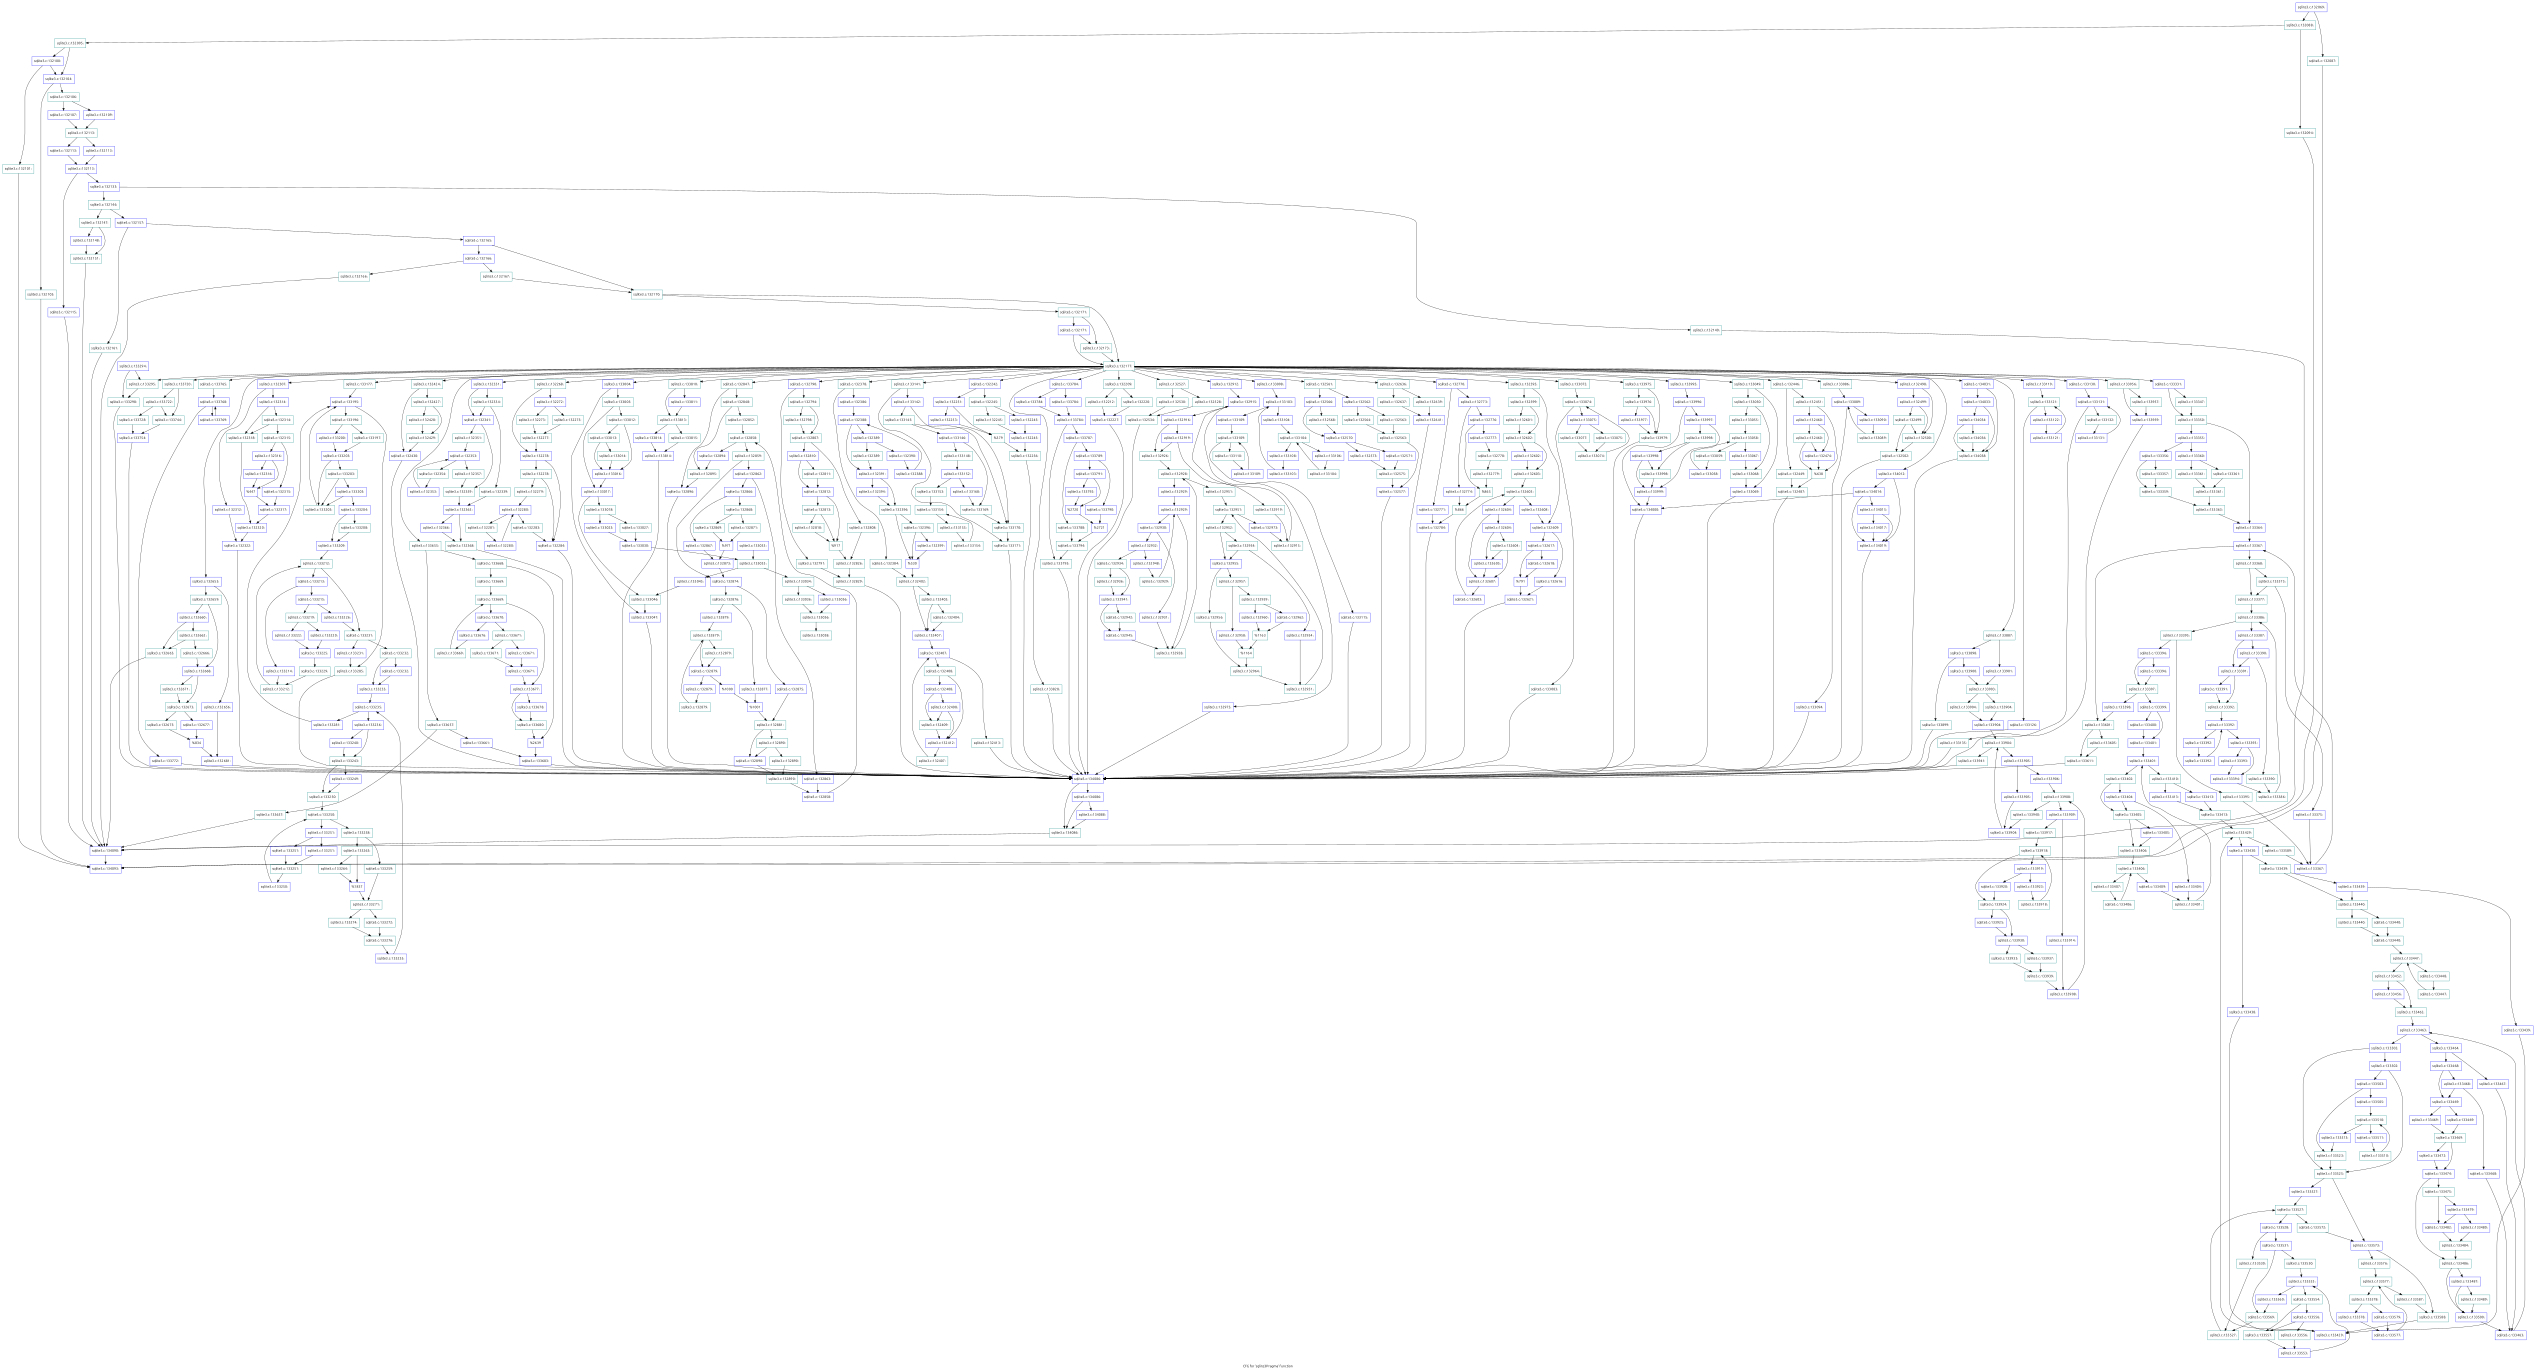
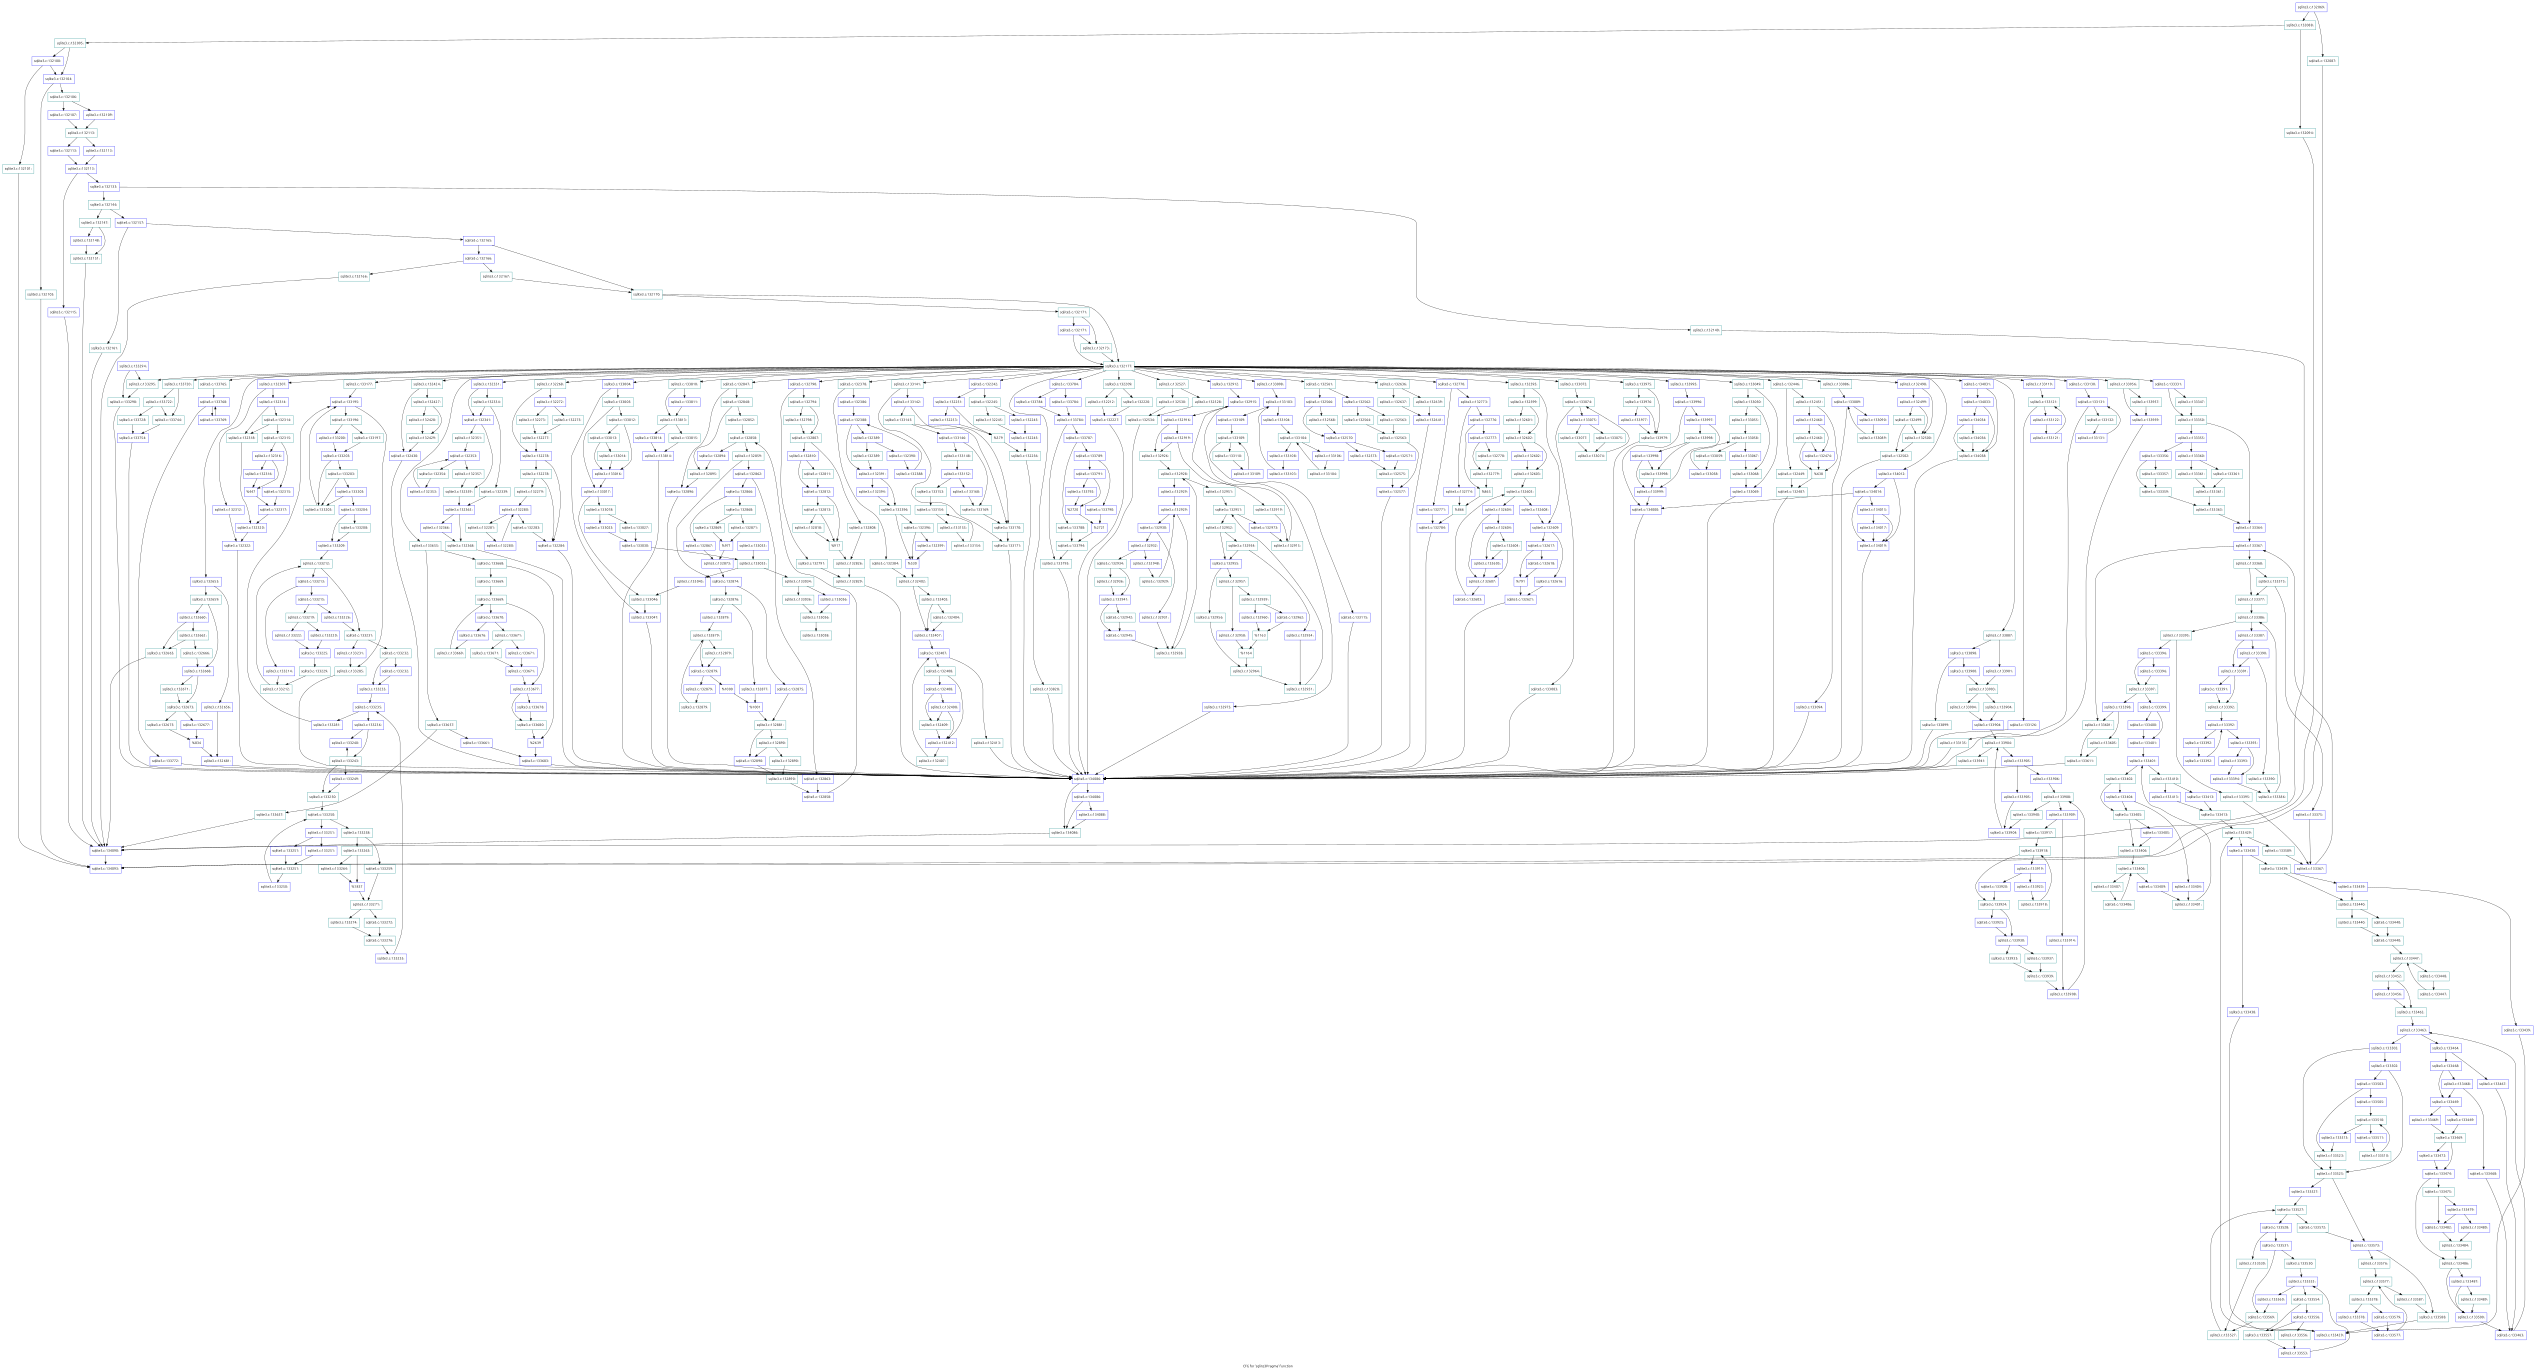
edge "sqlite3.c:132777:" -> "sqlite3.c:132779:": added
edge "sqlite3.c:133601:" -> "sqlite3.c:133605:": now "sqlite3.c:133398:" -> "sqlite3.c:133605:"
edge "sqlite3.c:133240:" -> "sqlite3.c:133243:": reversed
